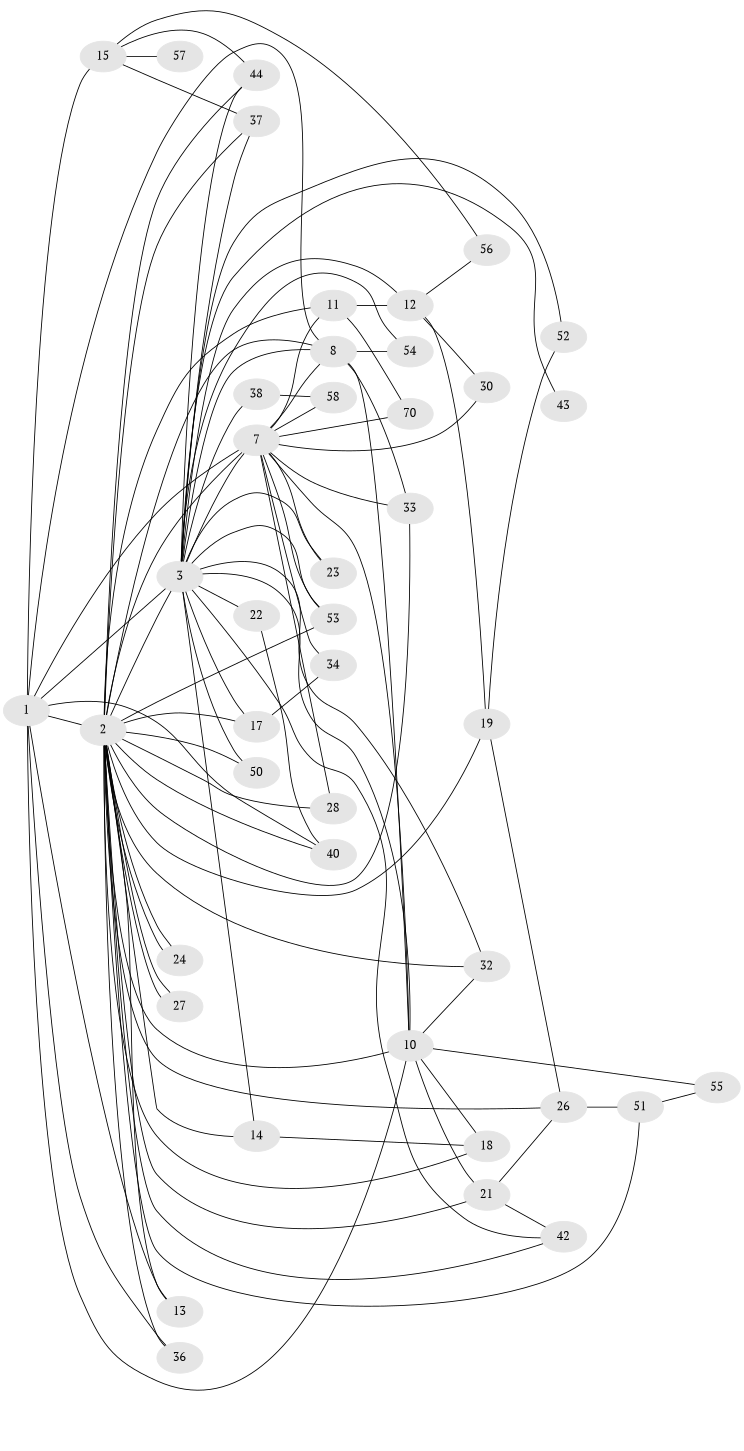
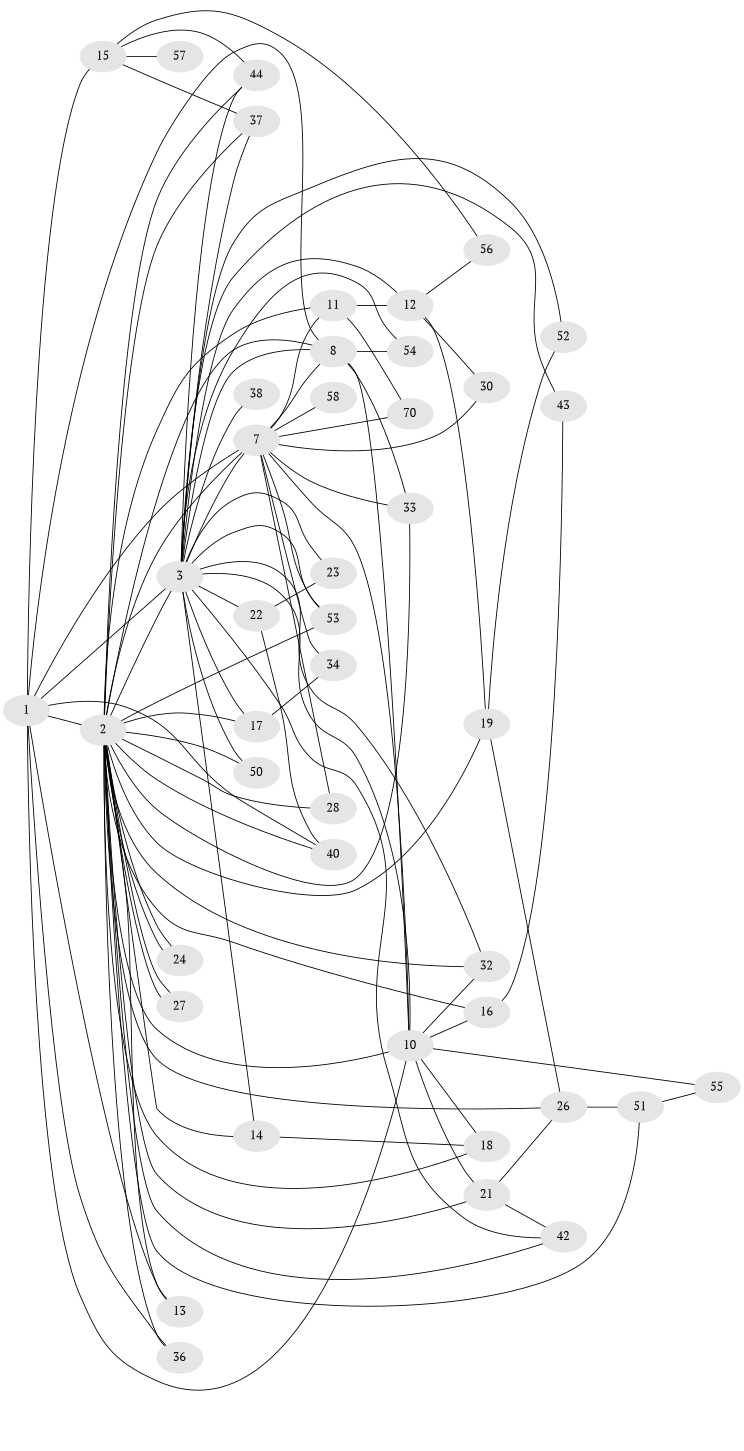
edge "38" -- "58": removed
edge "7" -- "23": now "22" -- "23"
node "16": added
